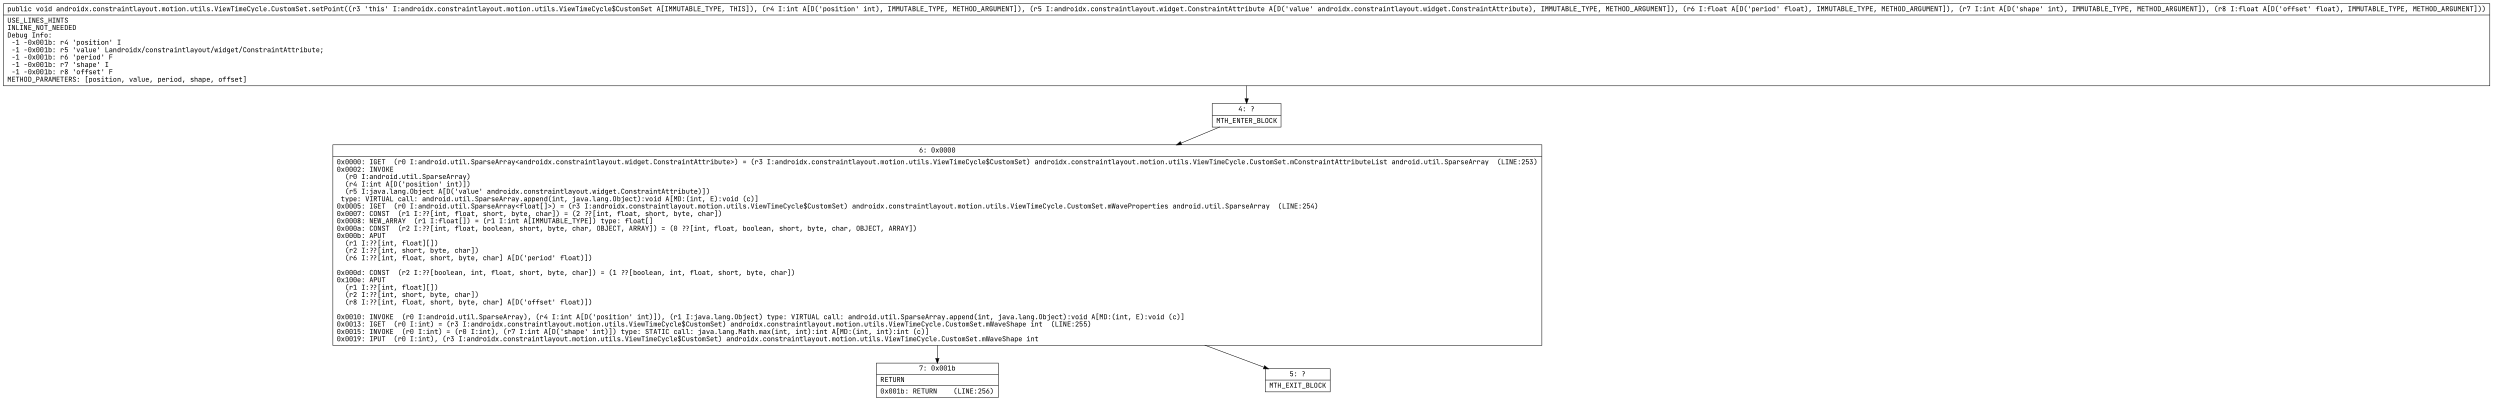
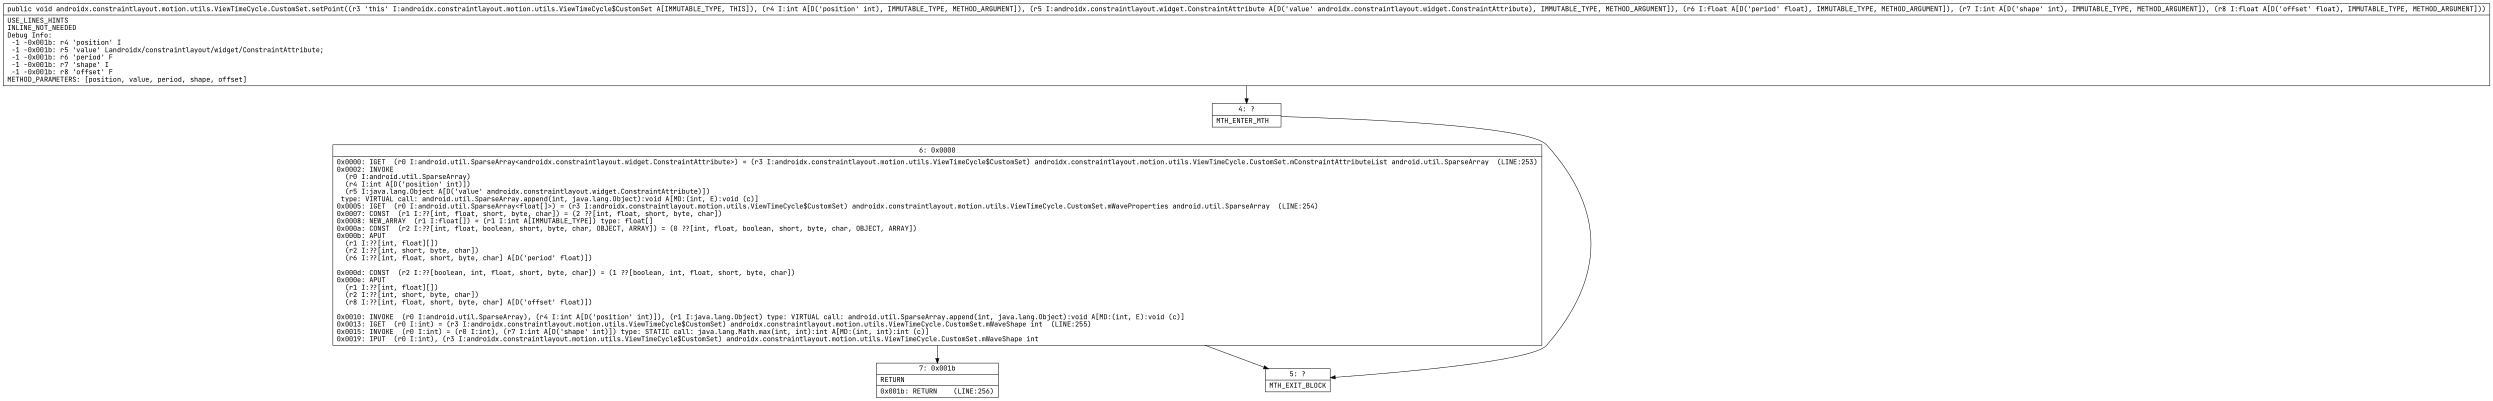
node "4: ?": text "MTH_ENTER_BLOCK" -> "MTH_ENTER_MTH"
edge "4: ?" -> "6: 0x0000": now "4: ?" -> "5: ?"
node "6: 0x0000": text "0x100e: APUT" -> "0x000e: APUT"
